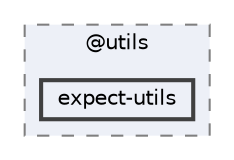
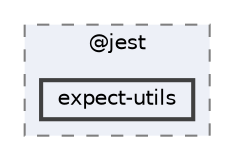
cluster "@utils": label "@utils" -> "@jest"
